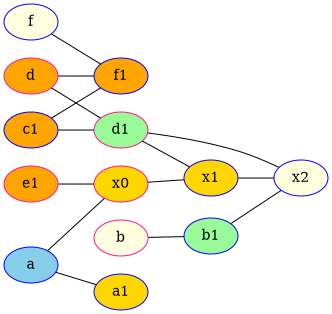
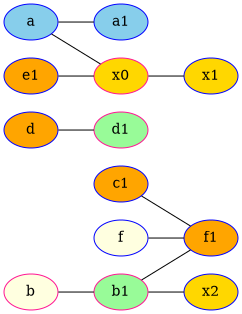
node "d": color deeppink -> blue
edge "d" -- "f1": now "b1" -- "f1"
edge "c1" -- "d1": removed
edge "d1" -- "x2": removed
edge "d1" -- "x1": removed
edge "x1" -- "x2": removed
node "x2": fillcolor lightyellow -> gold
node "e1": color deeppink -> blue
node "b1": color blue -> deeppink
node "a1": fillcolor gold -> skyblue
